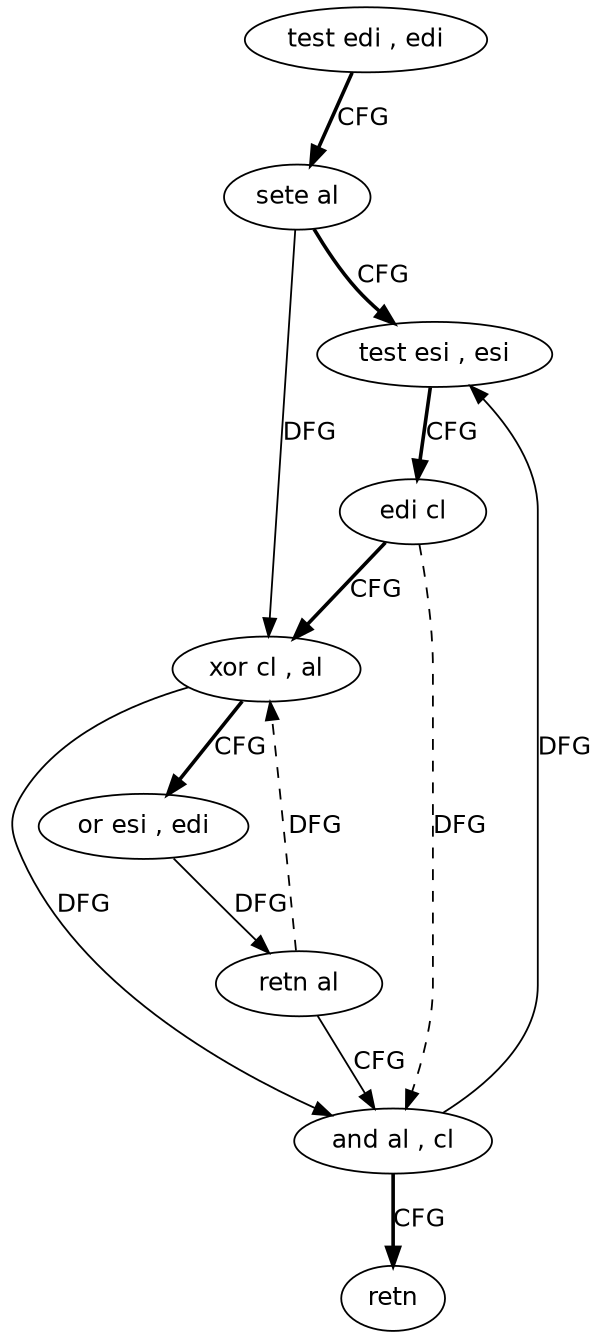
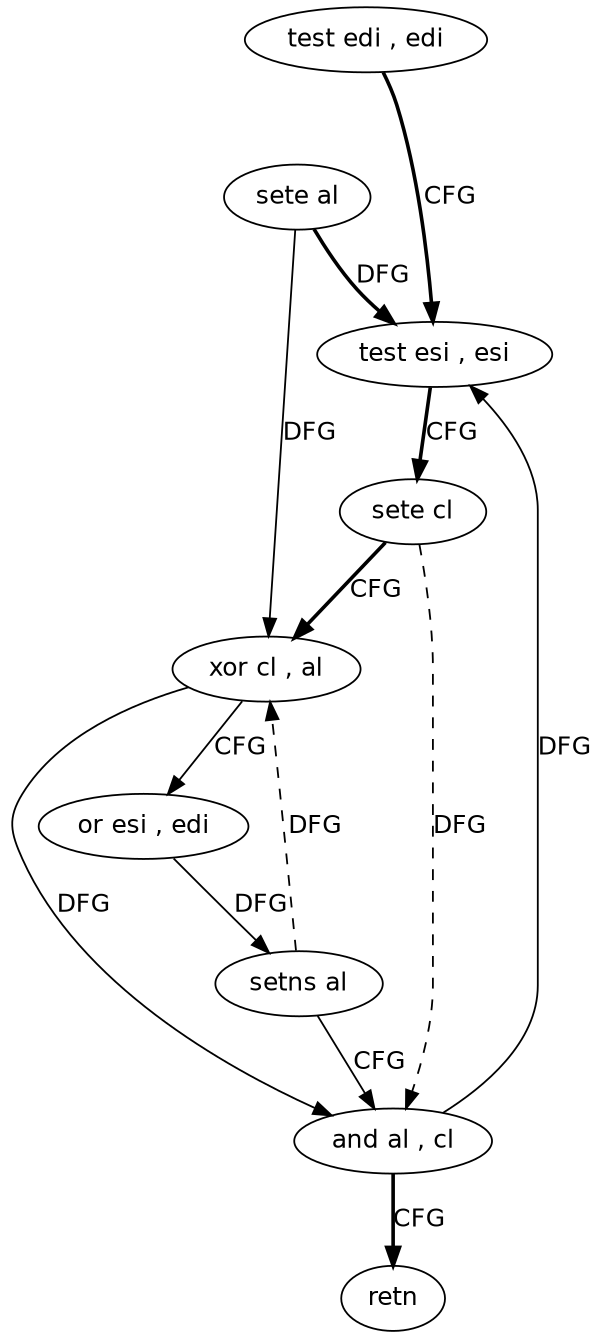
edge "test edi , edi" -> "sete al": now "test edi , edi" -> "test esi , esi"
edge "sete al" -> "test esi , esi": label "CFG" -> "DFG"
node "edi cl": label "edi cl" -> "sete cl"
edge "xor cl , al" -> "or esi , edi": style bold -> solid
node "retn al": label "retn al" -> "setns al"
